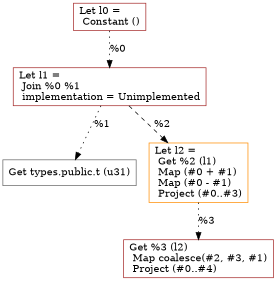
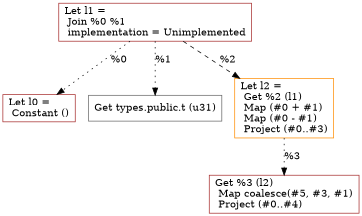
edge "Let l0 = Constant ()" -> "Let l1 = Join %0 %1 implementation = Unimplemented": reversed
node "Get %3 (l2) Map coalesce(#2, #3, #1) Project (#0..#4)": label "Get %3 (l2) Map coalesce(#2, #3, #1) Project (#0..#4)" -> "Get %3 (l2) Map coalesce(#5, #3, #1) Project (#0..#4)"
